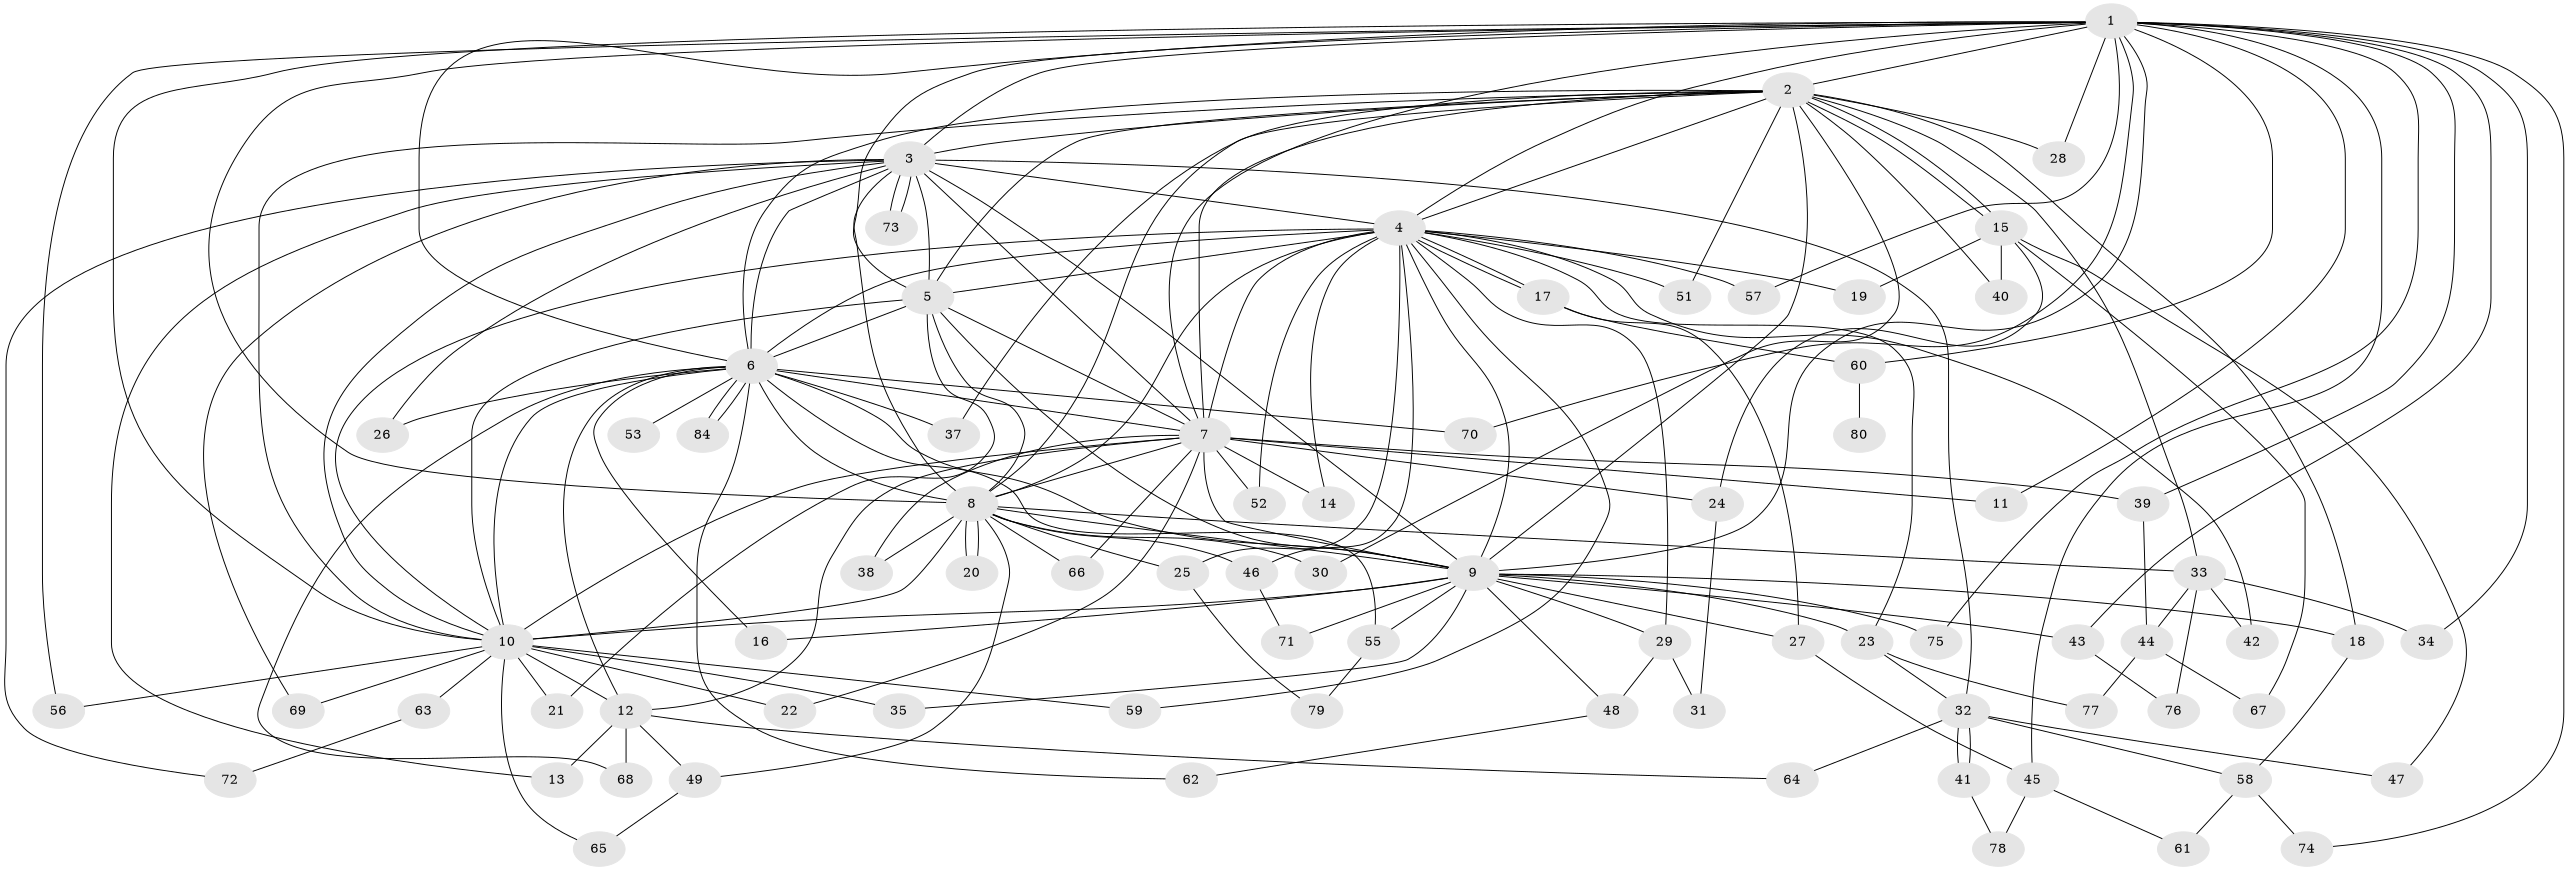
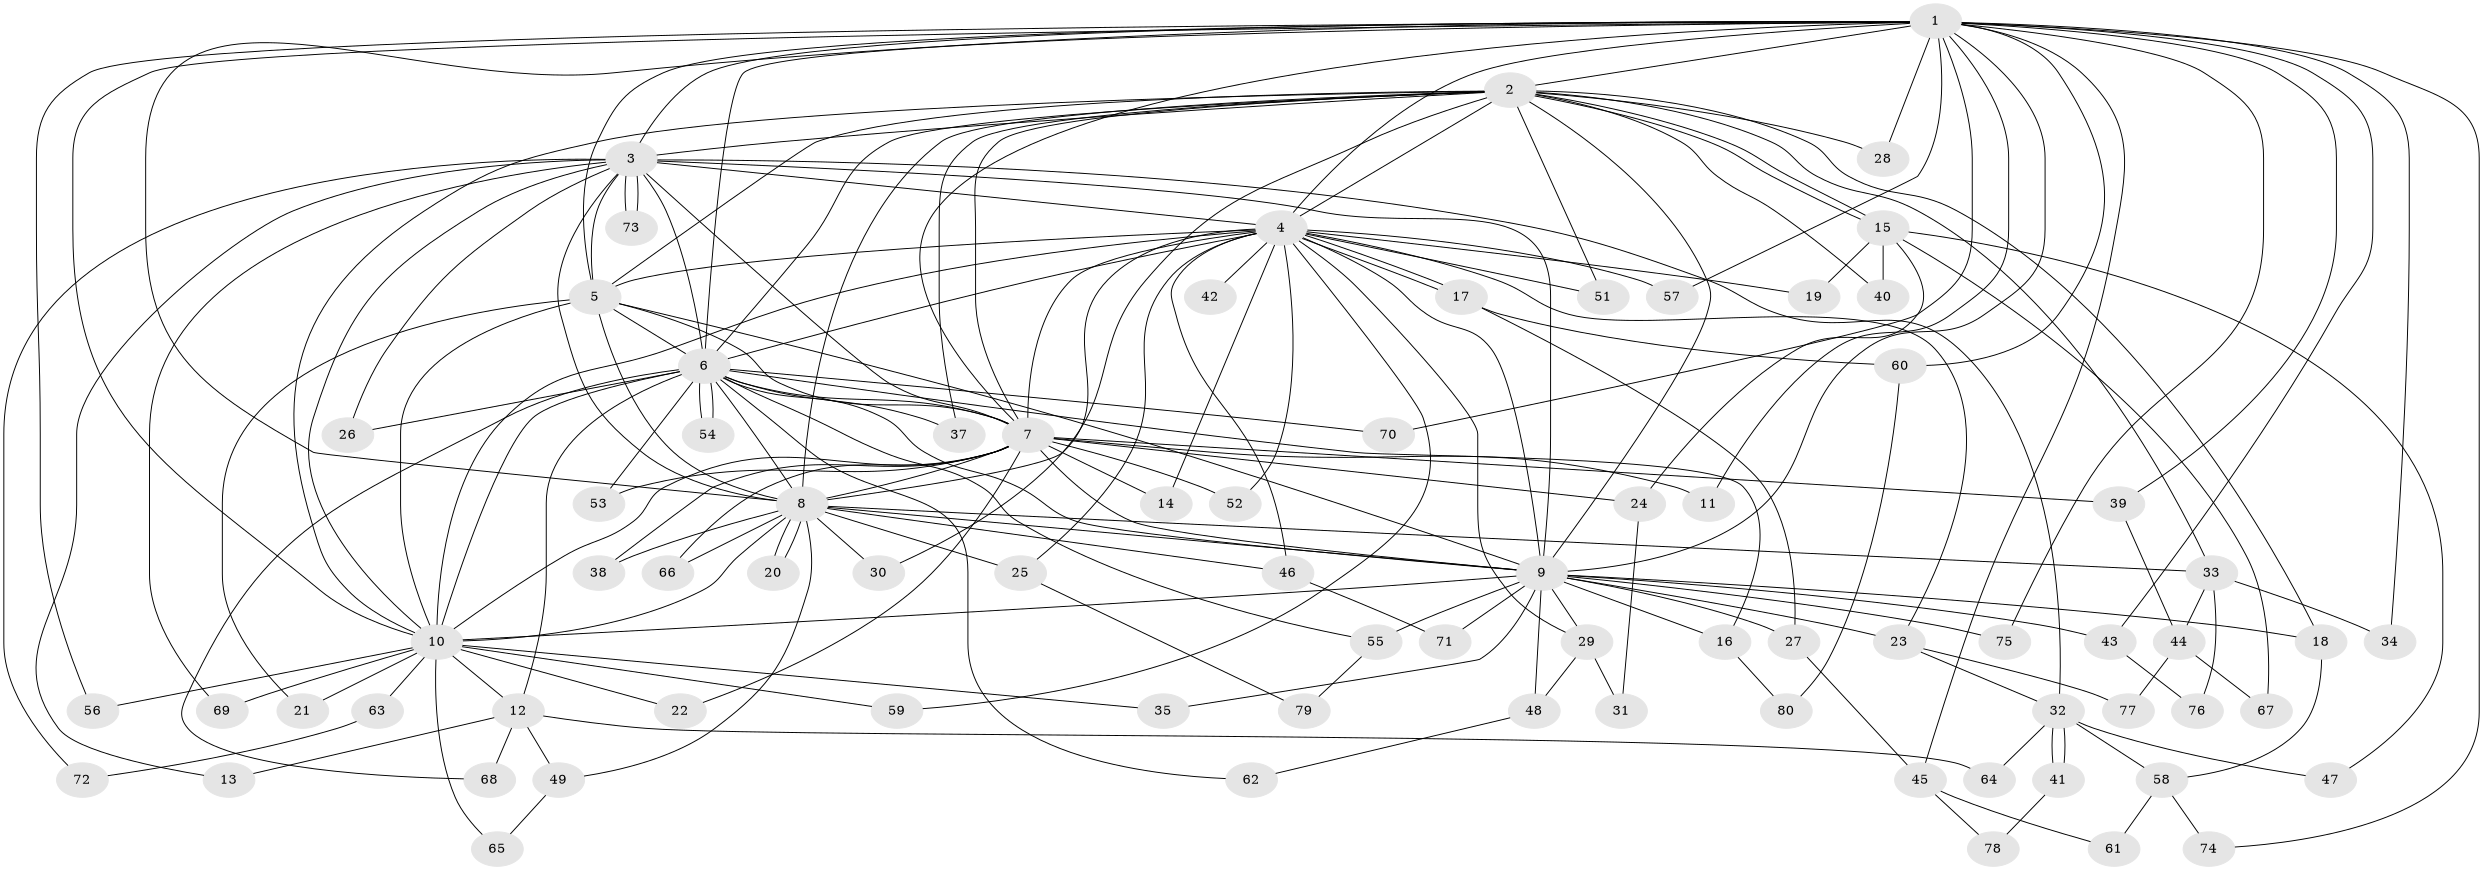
node "84": label "84" -> "54"
edge "7" -- "12": now "7" -- "53"
edge "33" -- "42": removed
edge "16" -- "80": added
